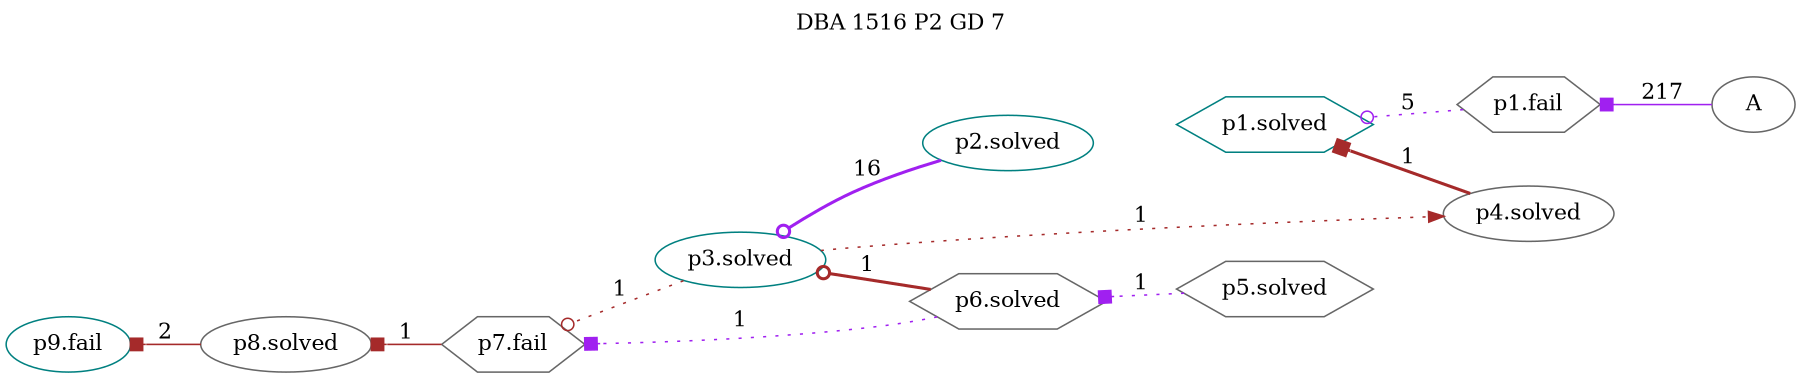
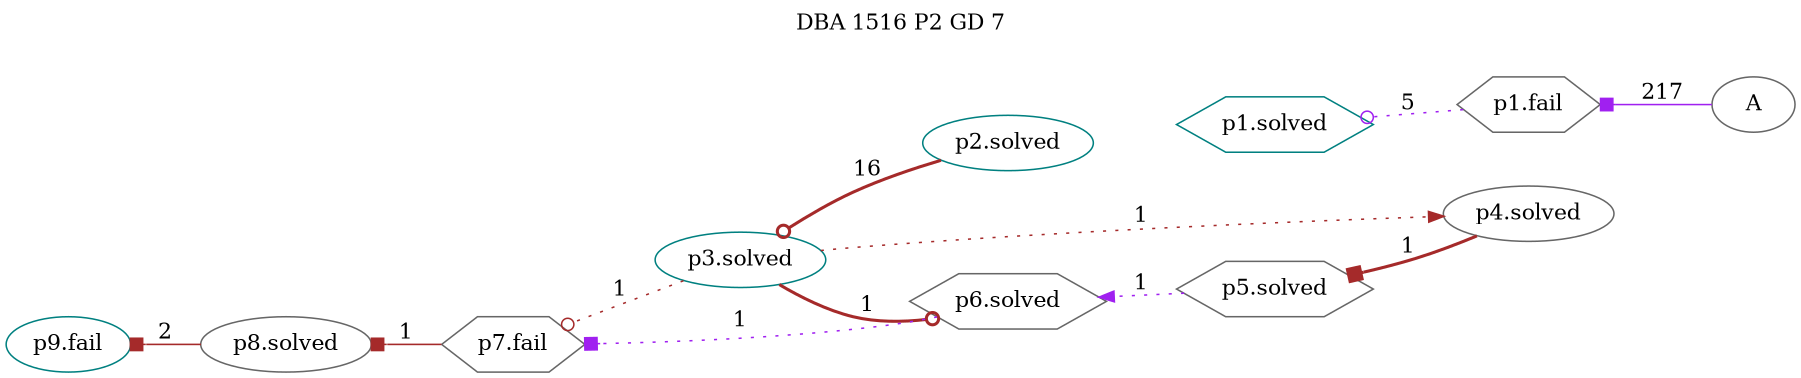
edge "p4.solved" -> "p1.solved": now "p4.solved" -> "p5.solved"
edge "p2.solved" -> "p3.solved": color purple -> brown
edge "p6.solved" -> "p3.solved": reversed
edge "p5.solved" -> "p6.solved": arrowhead box -> normal
